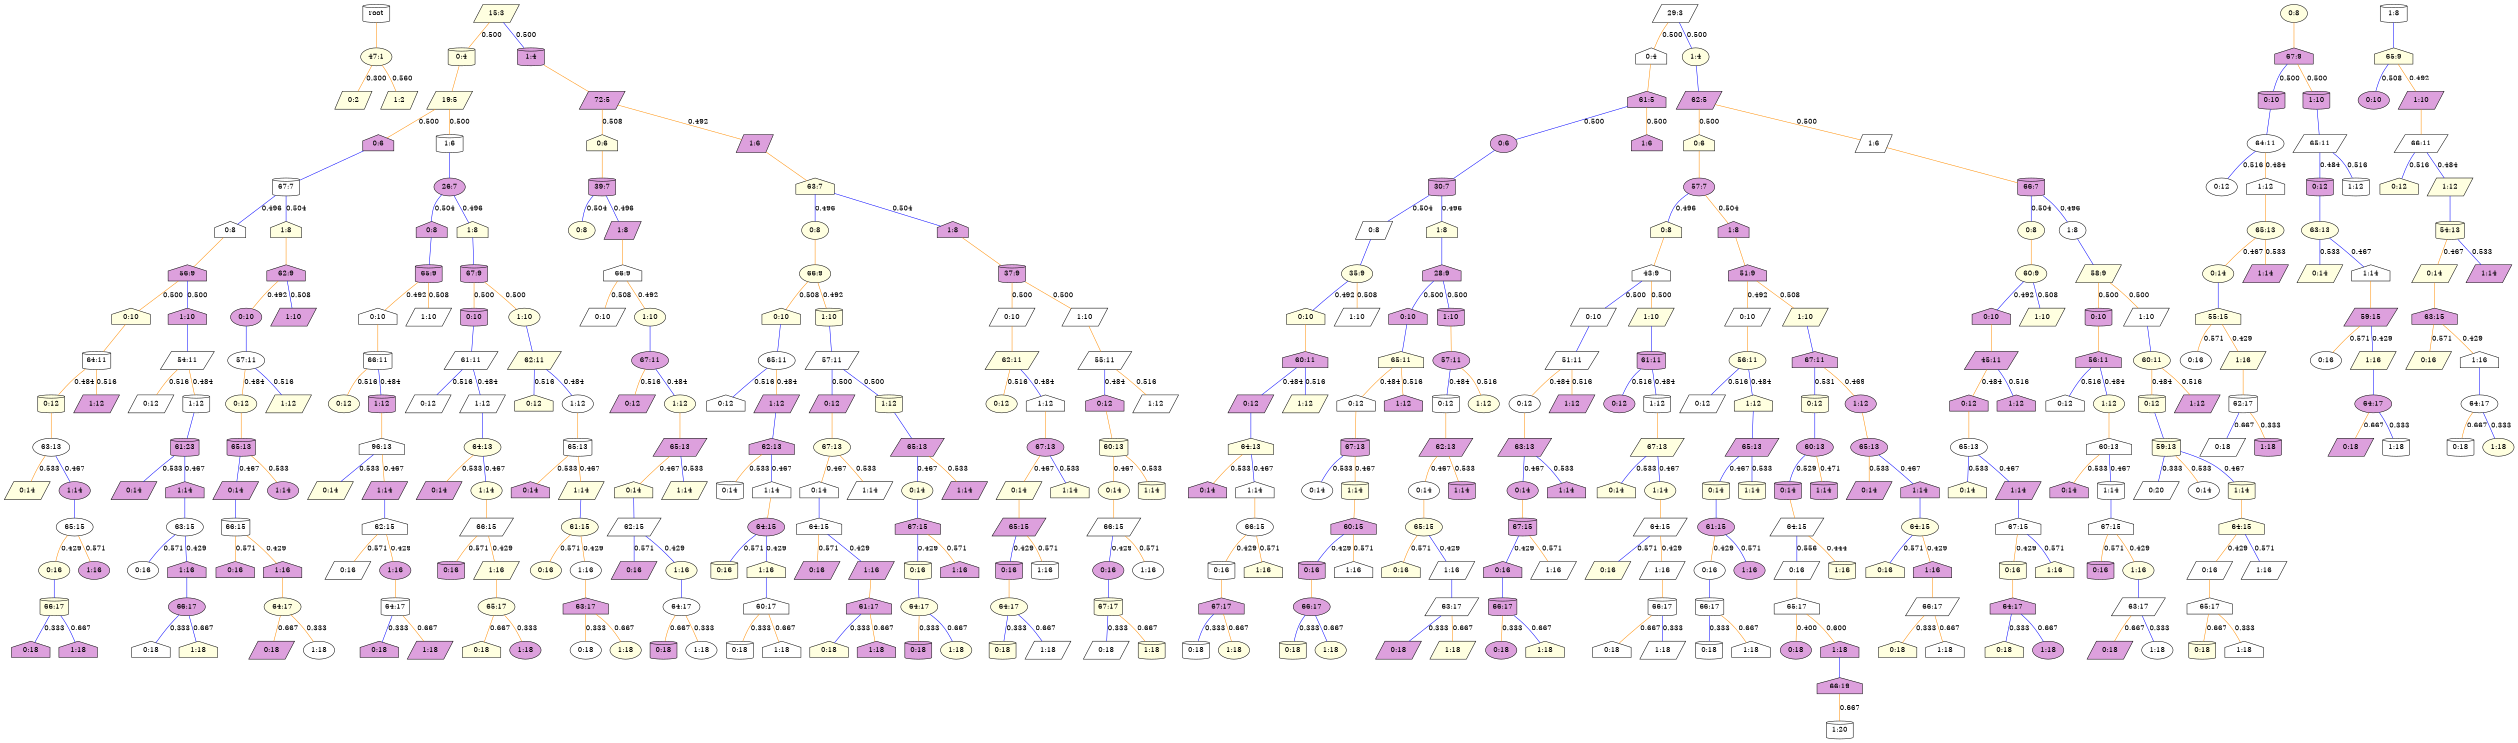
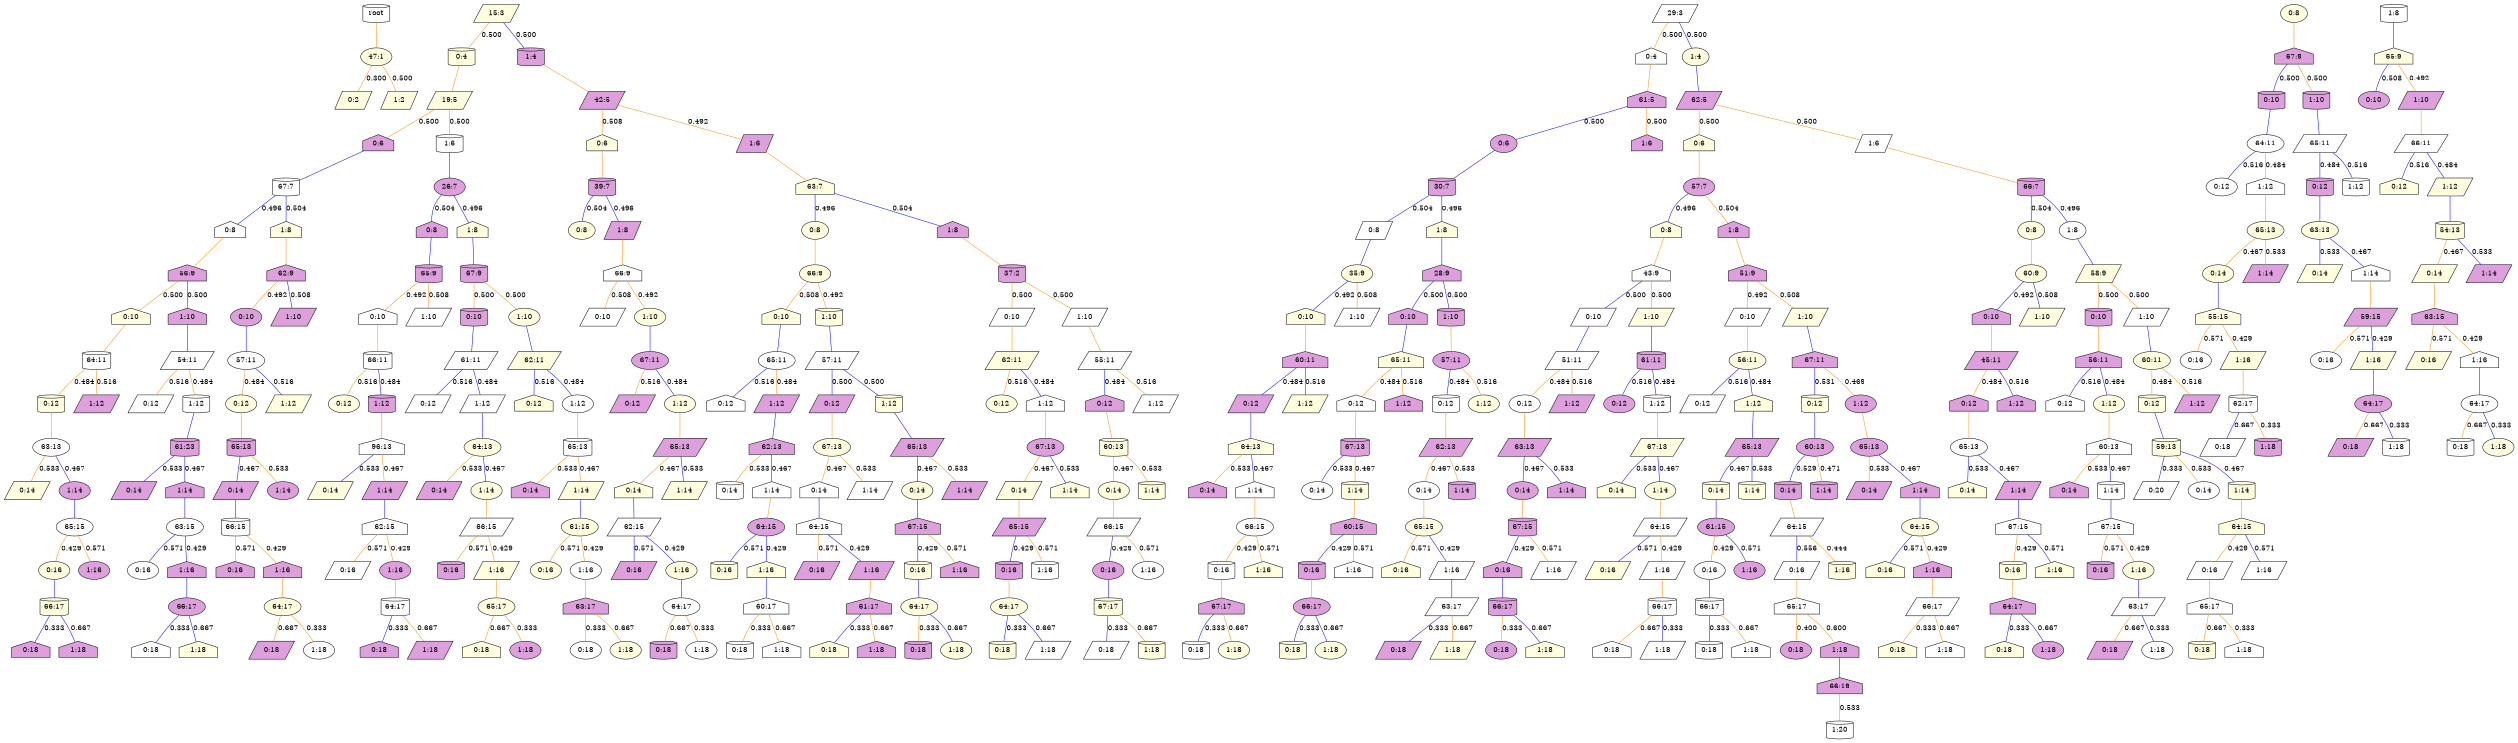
edge "47:1" -- "1:2": label "0.560" -> "0.500"
node "72:5": label "72:5" -> "42:5"
node "37:9": label "37:9" -> "37:2"
edge "66:19" -- "1:20": label "0.667" -> "0.533"
